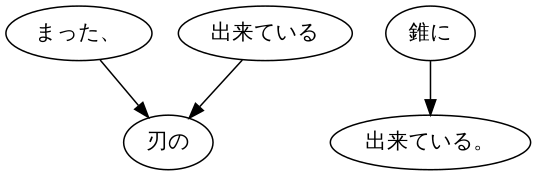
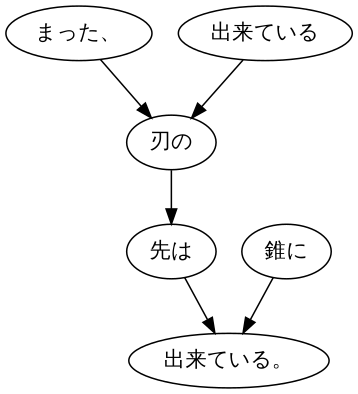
node "先は": added
